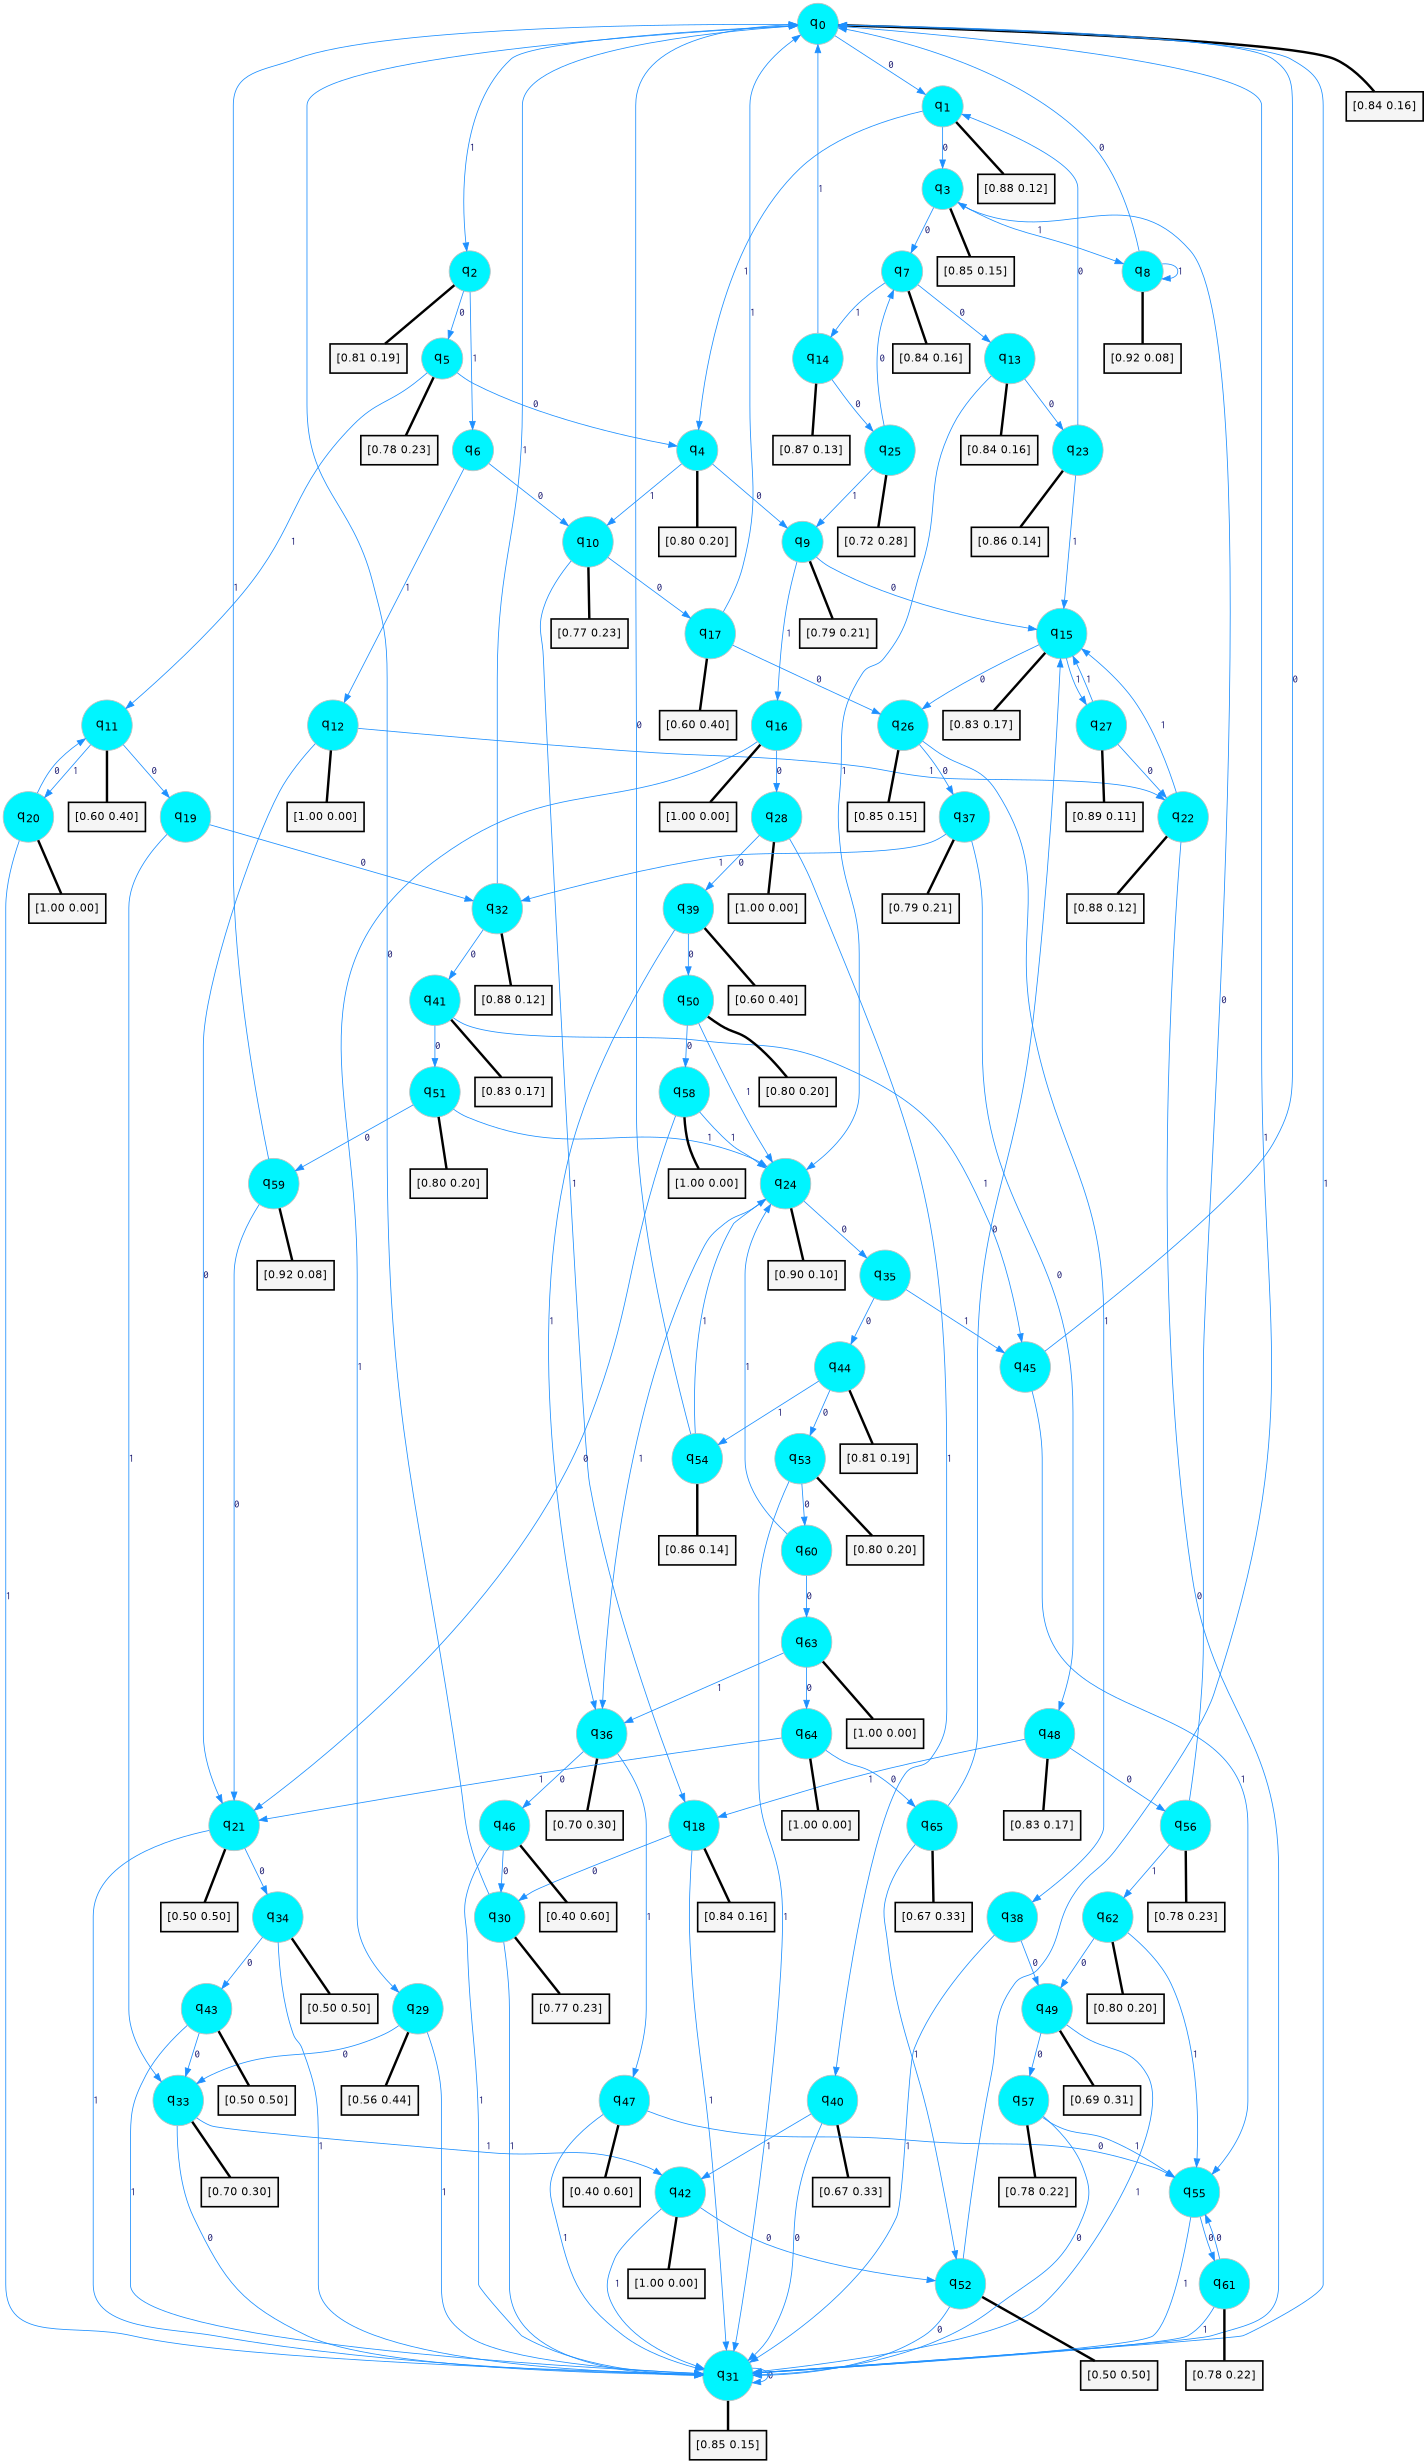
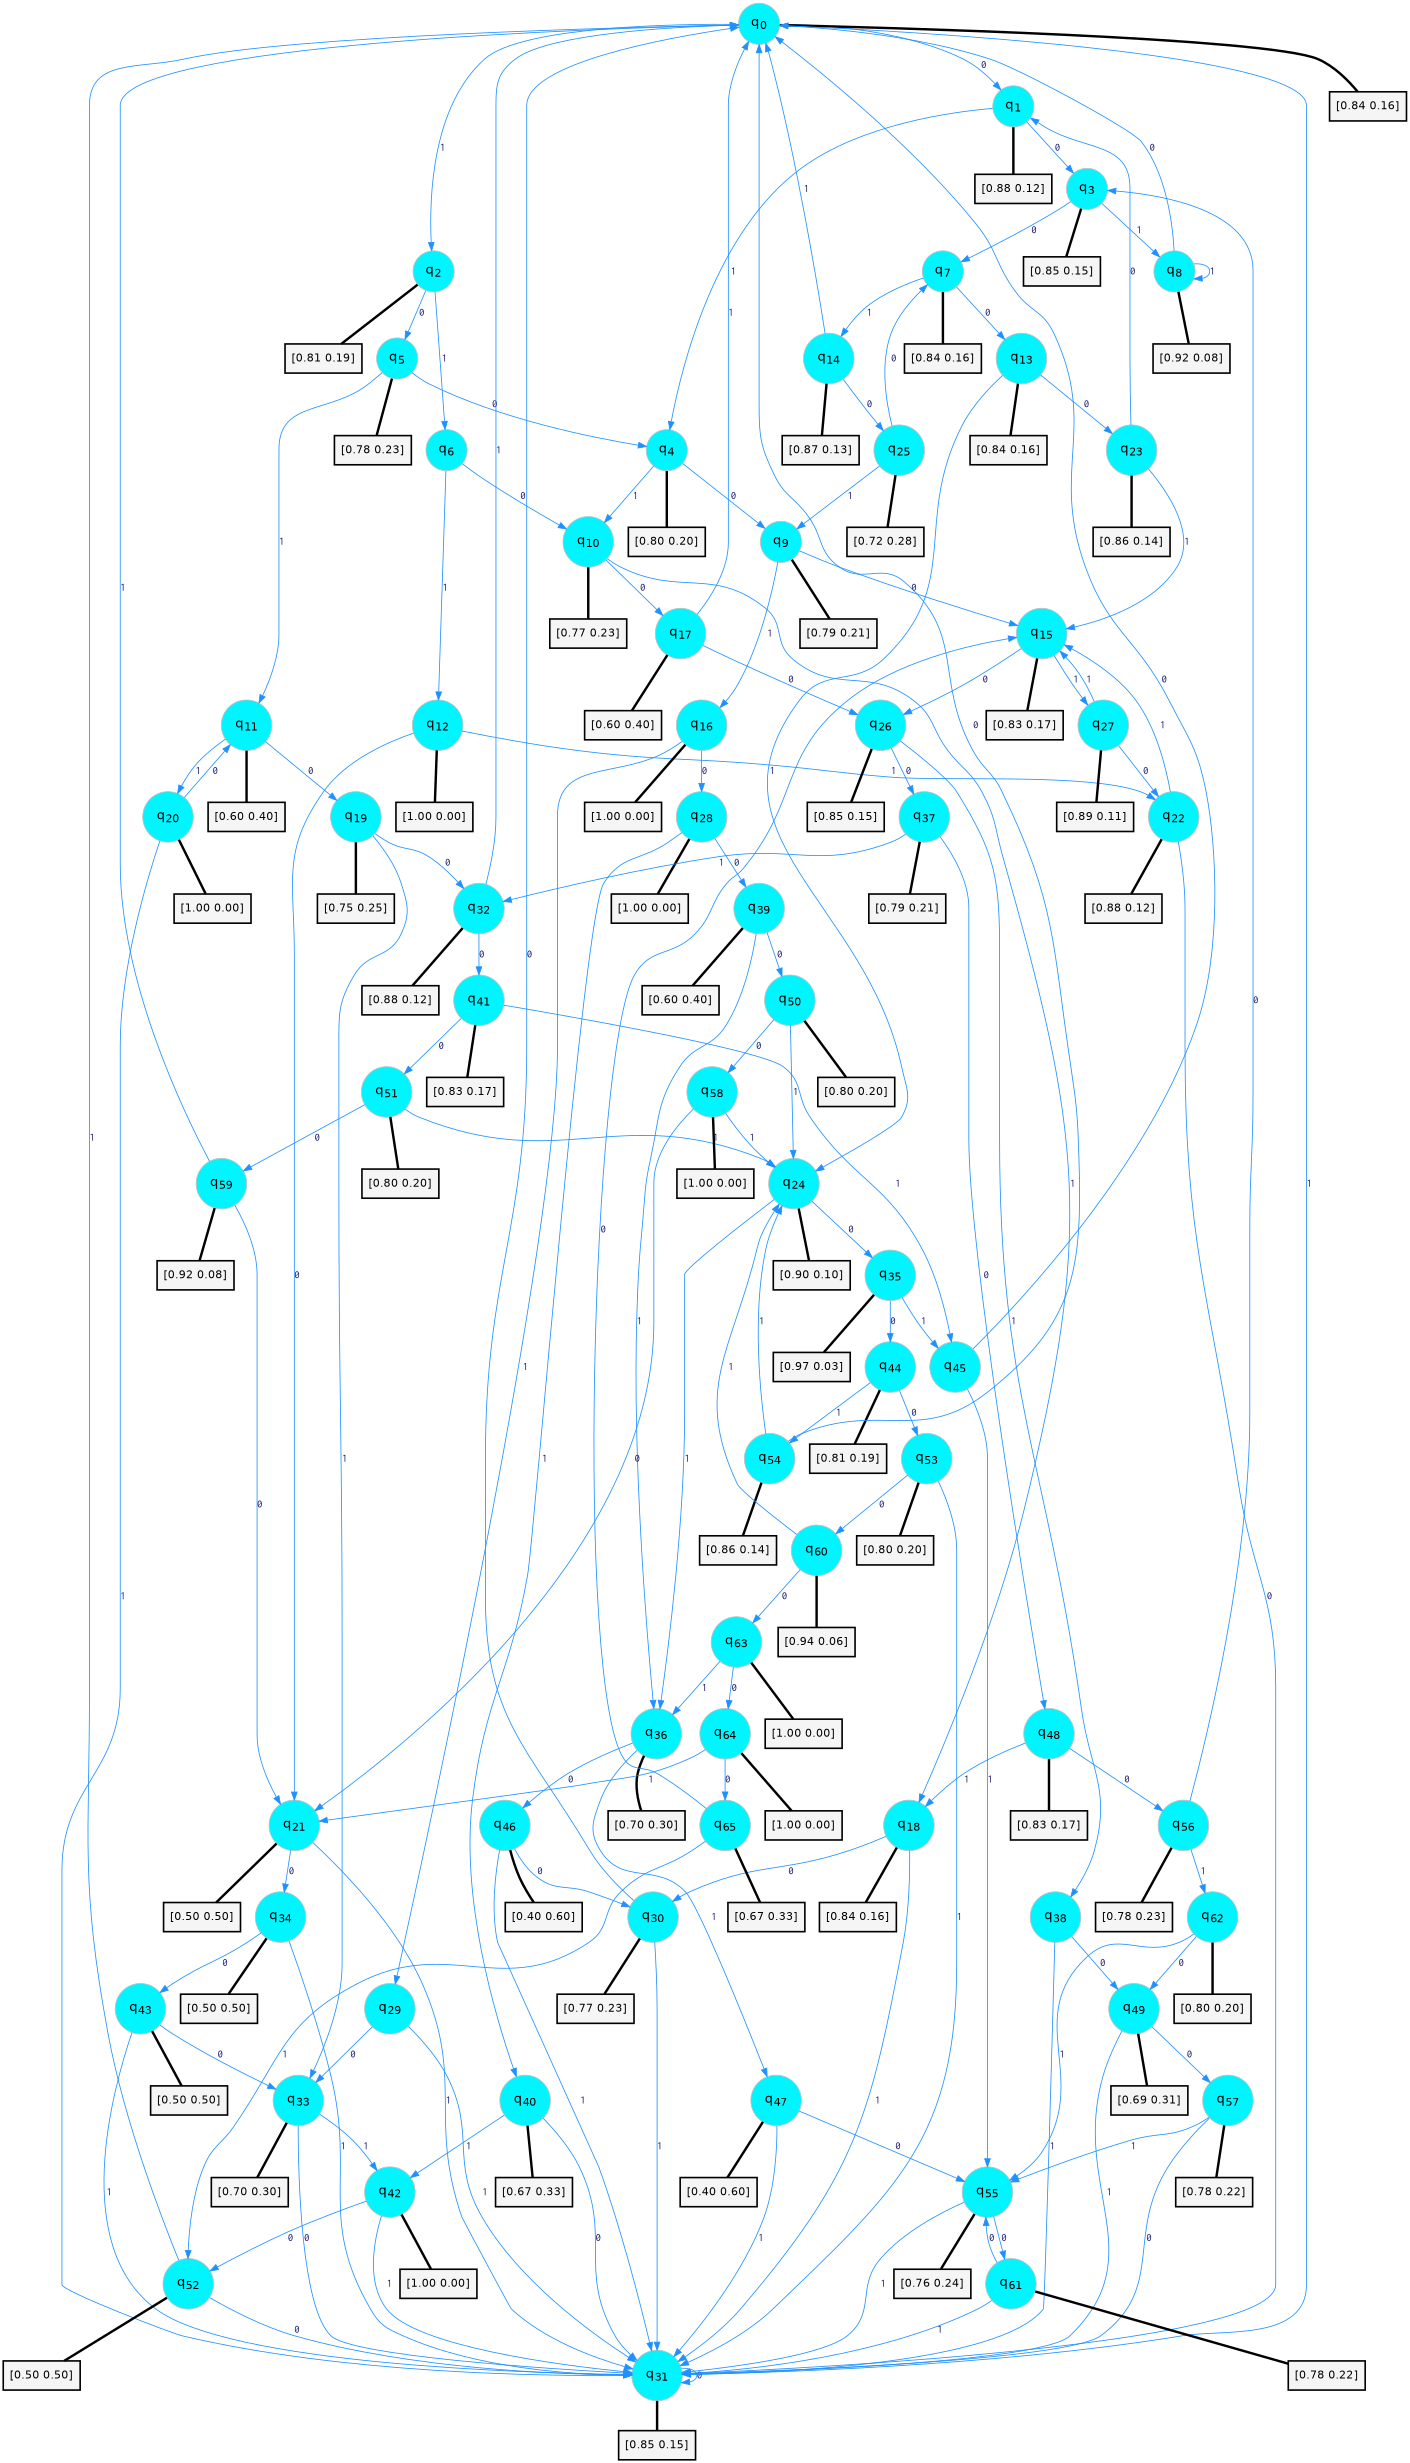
node "[0.75 0.25]": added
node "[0.97 0.03]": added
node "[0.94 0.06]": added
node "[0.56 0.44]": removed
node "[0.76 0.24]": added
